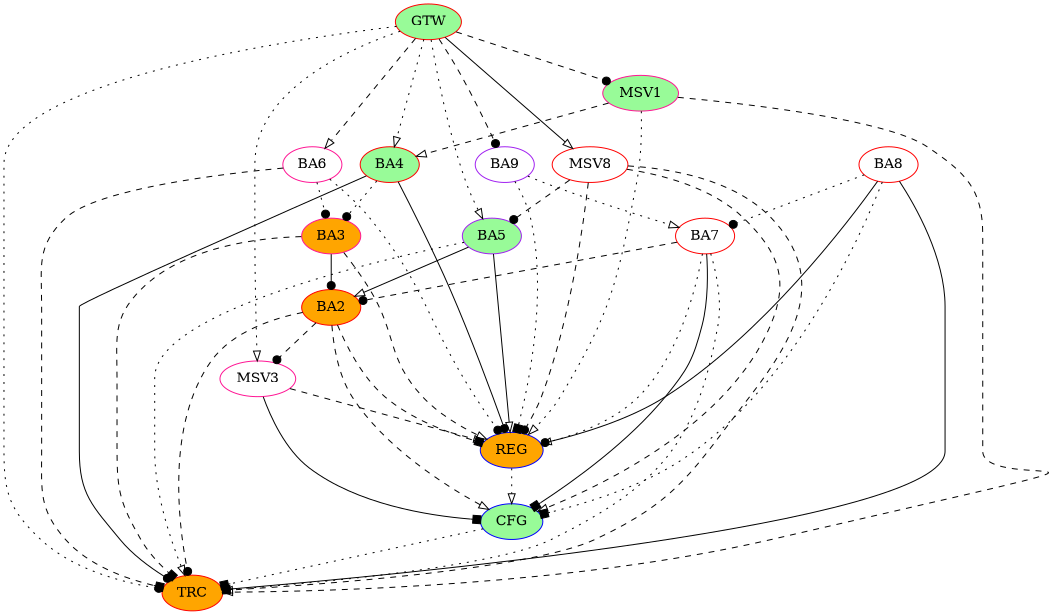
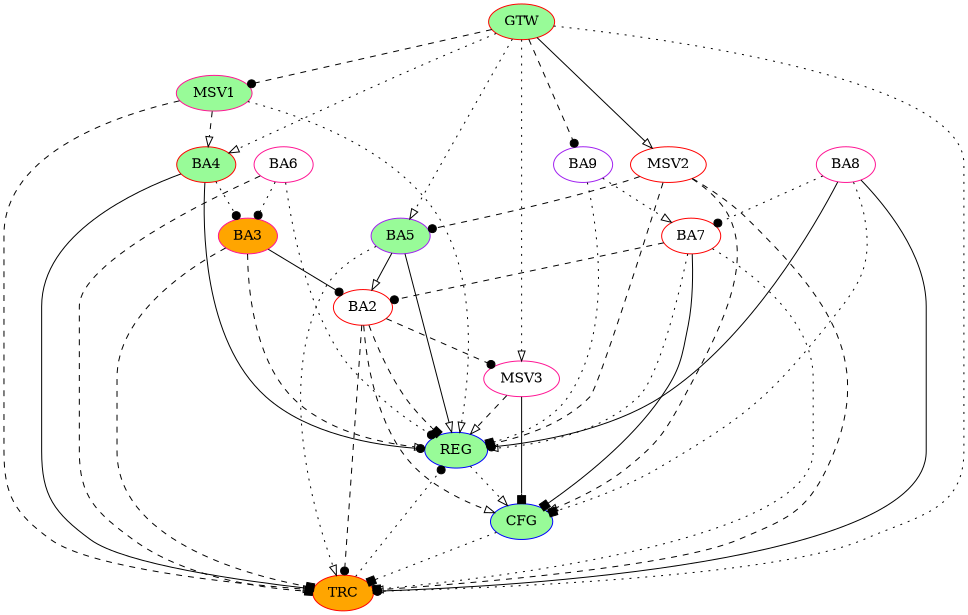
edge "GTW" -> "BA6": removed
node "MSV8": label "MSV8" -> "MSV2"
node "BA8": color red -> deeppink
node "BA2": fillcolor orange -> white
node "REG": fillcolor orange -> palegreen
edge "TRC" -> "REG": added
